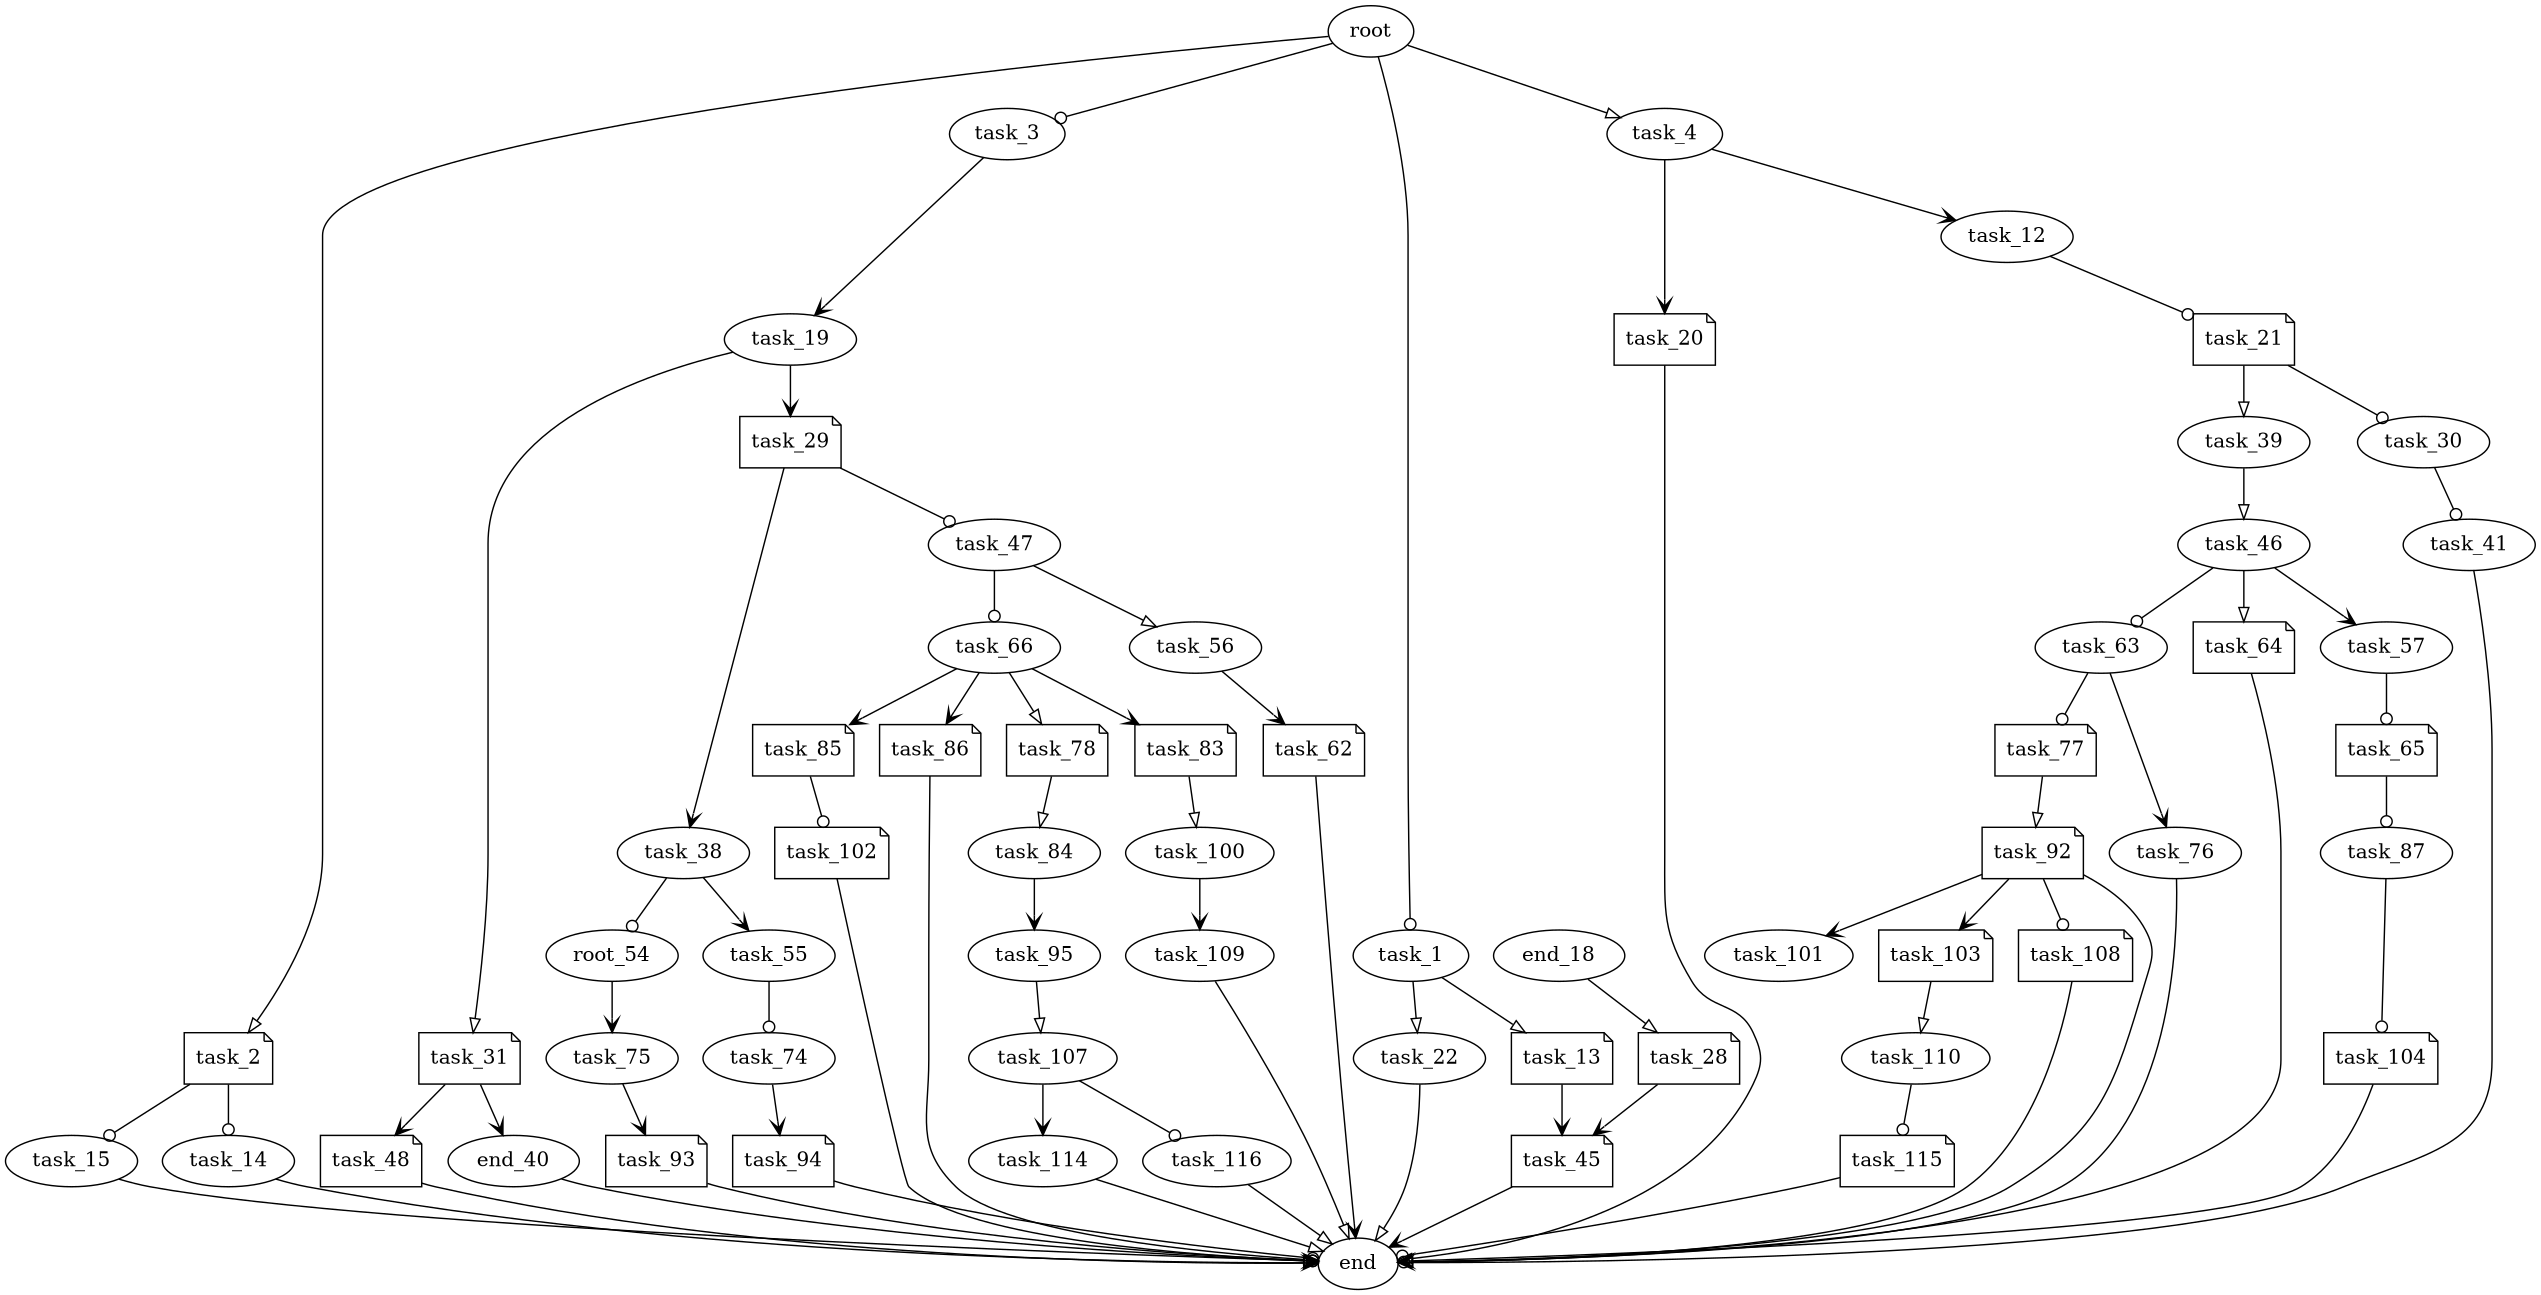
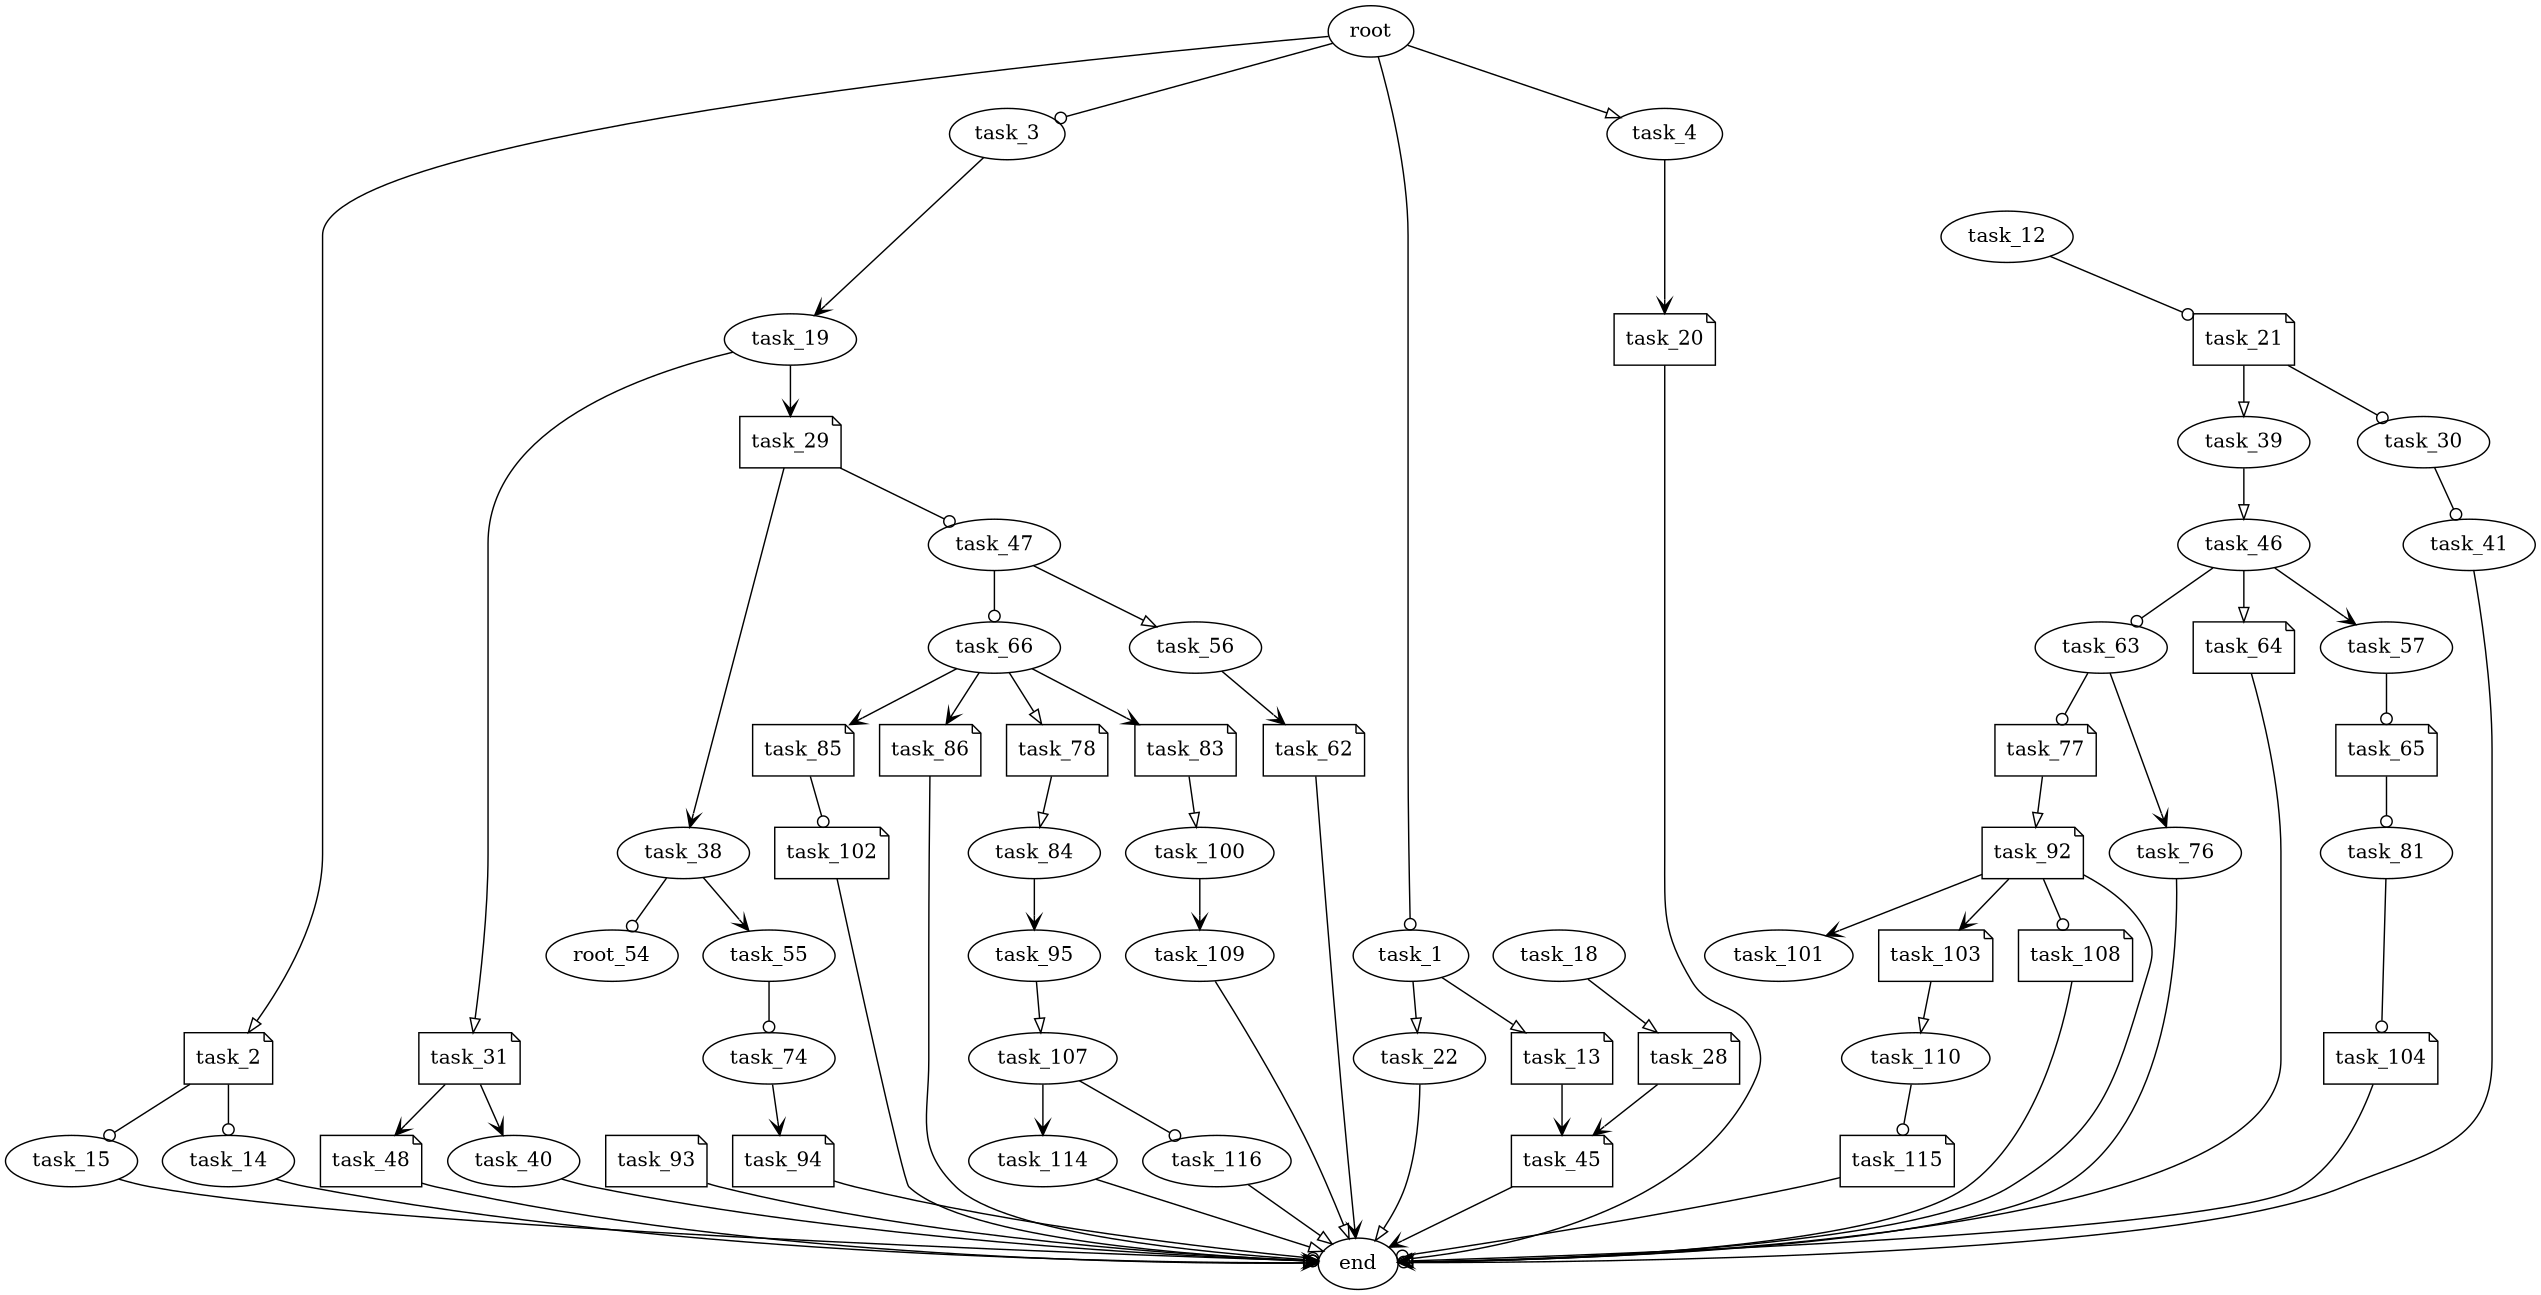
edge "task_4" -> "task_12": removed
node "task_87": label "task_87" -> "task_81"
node "end_18": label "end_18" -> "task_18"
node "task_75": removed
node "end_40": label "end_40" -> "task_40"
